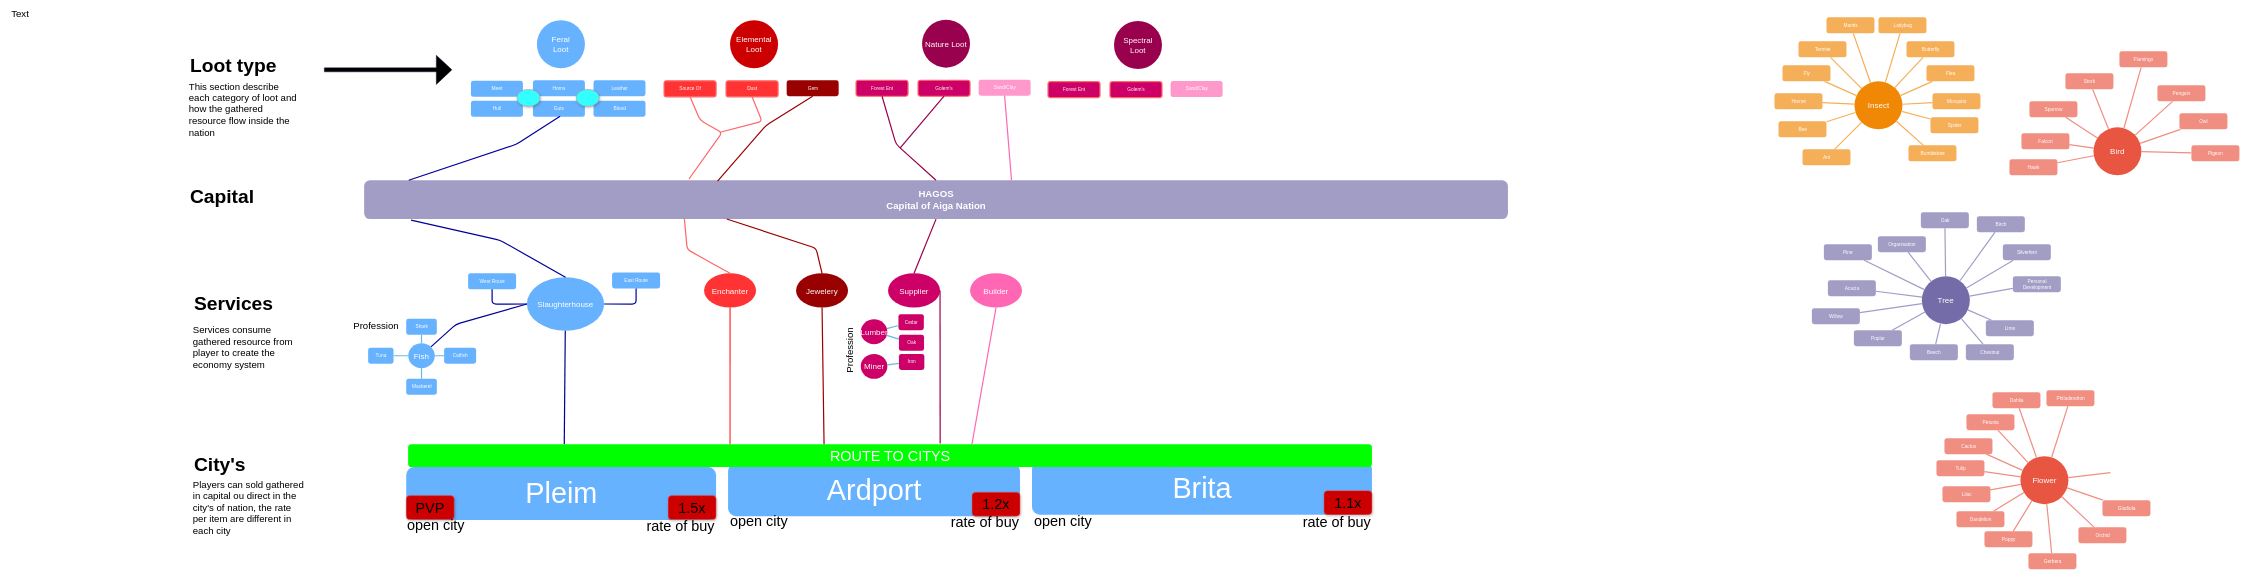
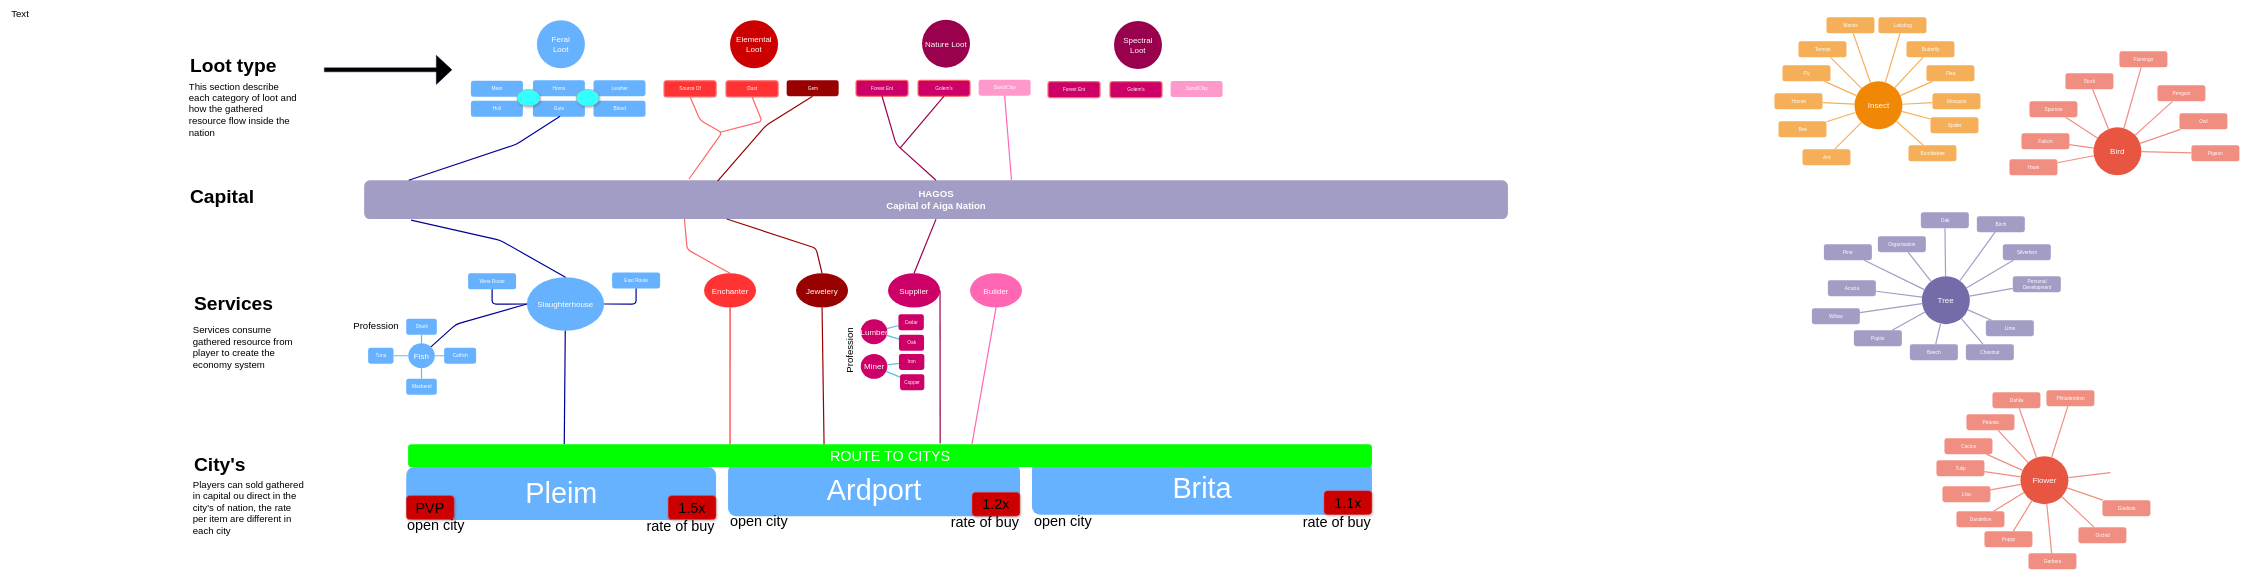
edge "Miner" -- "Copper": added
node "Copper": added
